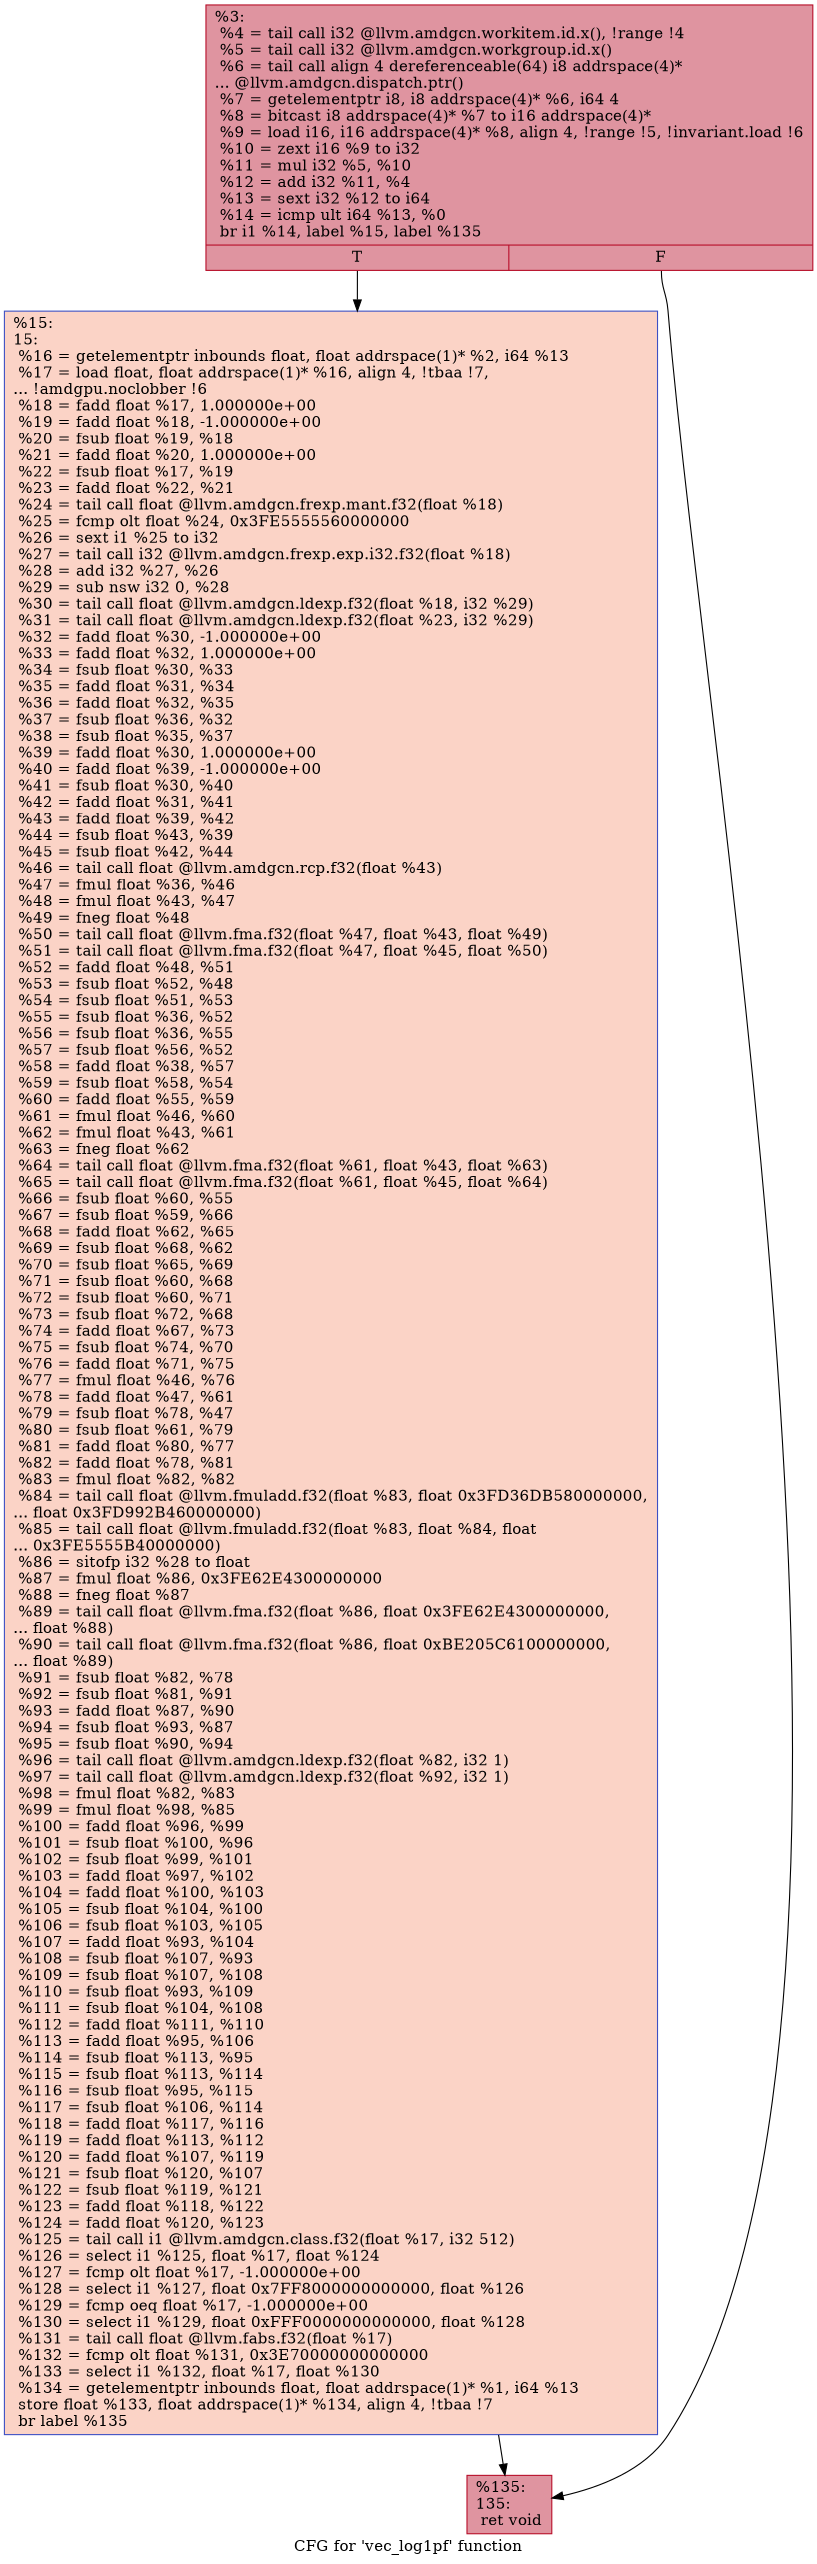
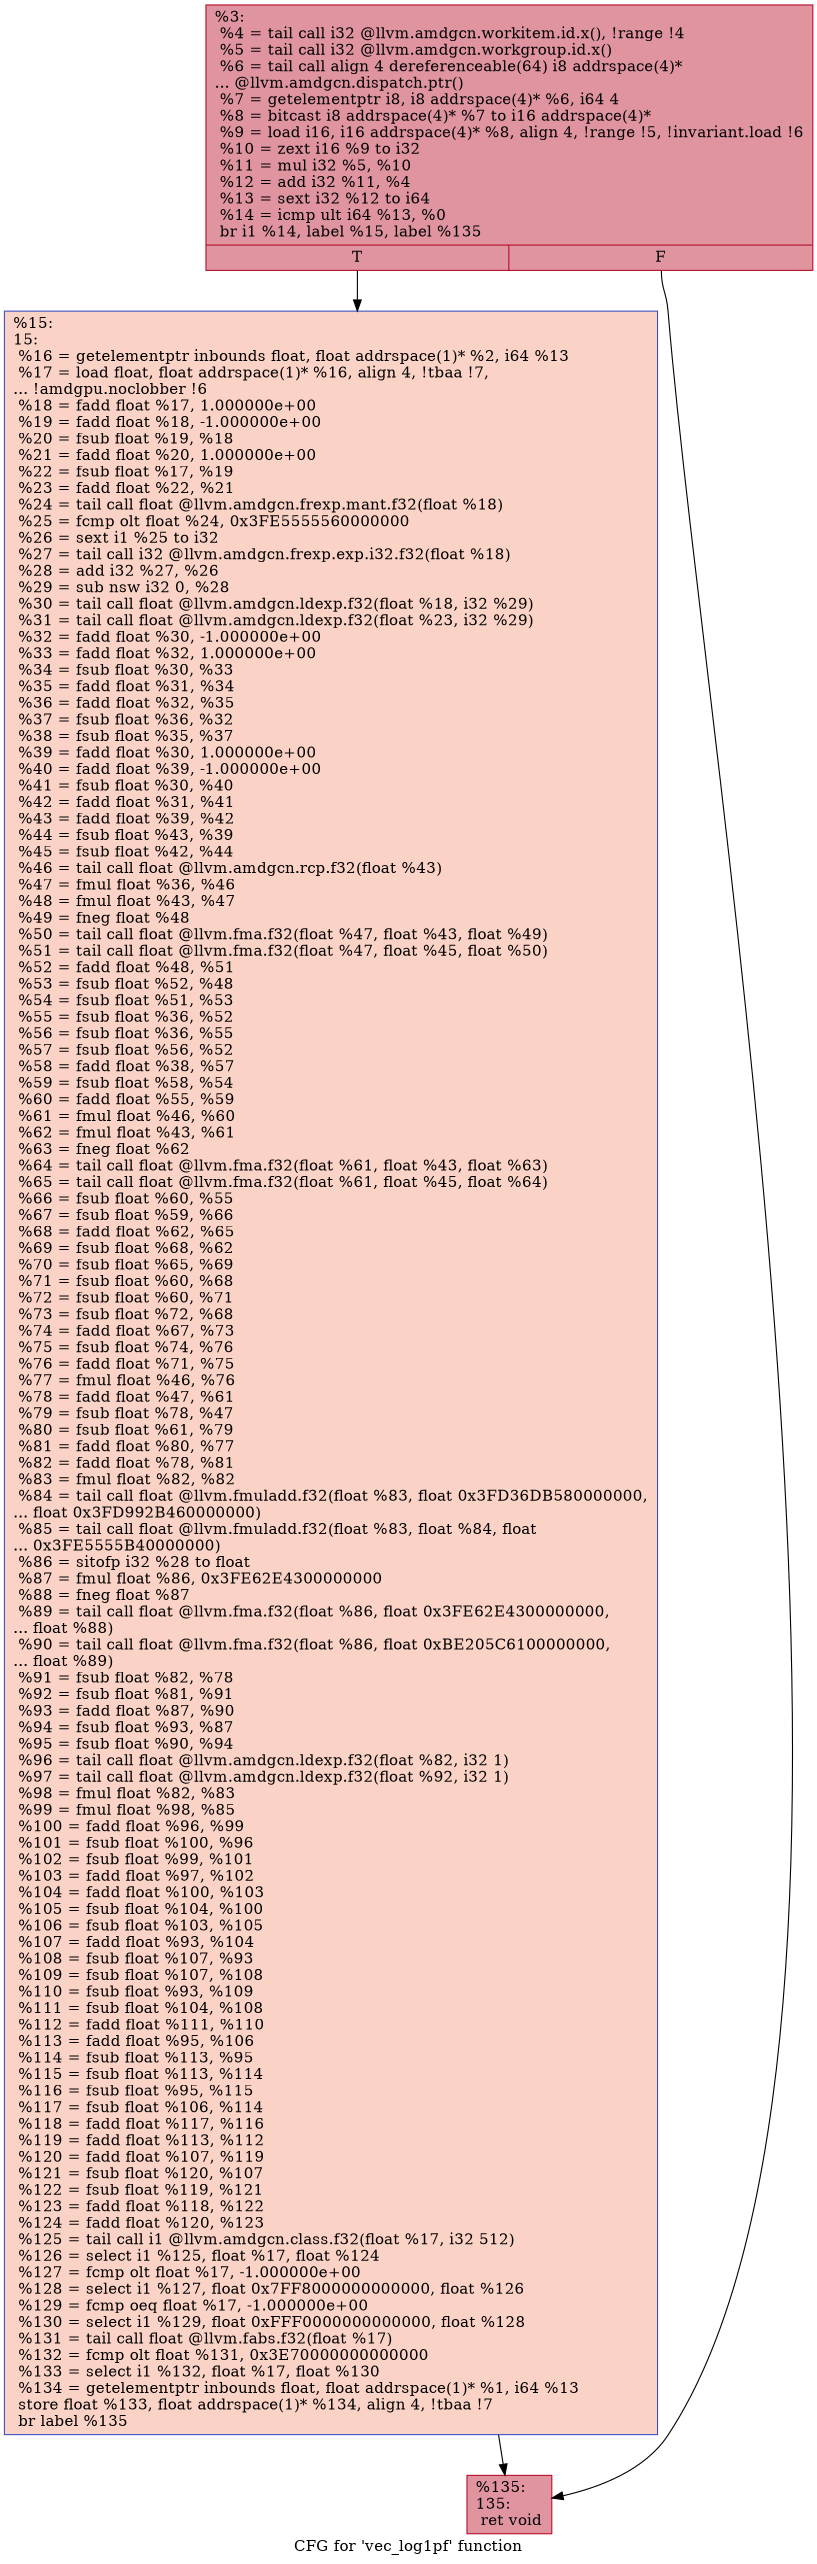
node "%15:": text "%75 = fsub float %74, %70" -> "%75 = fsub float %74, %76"
